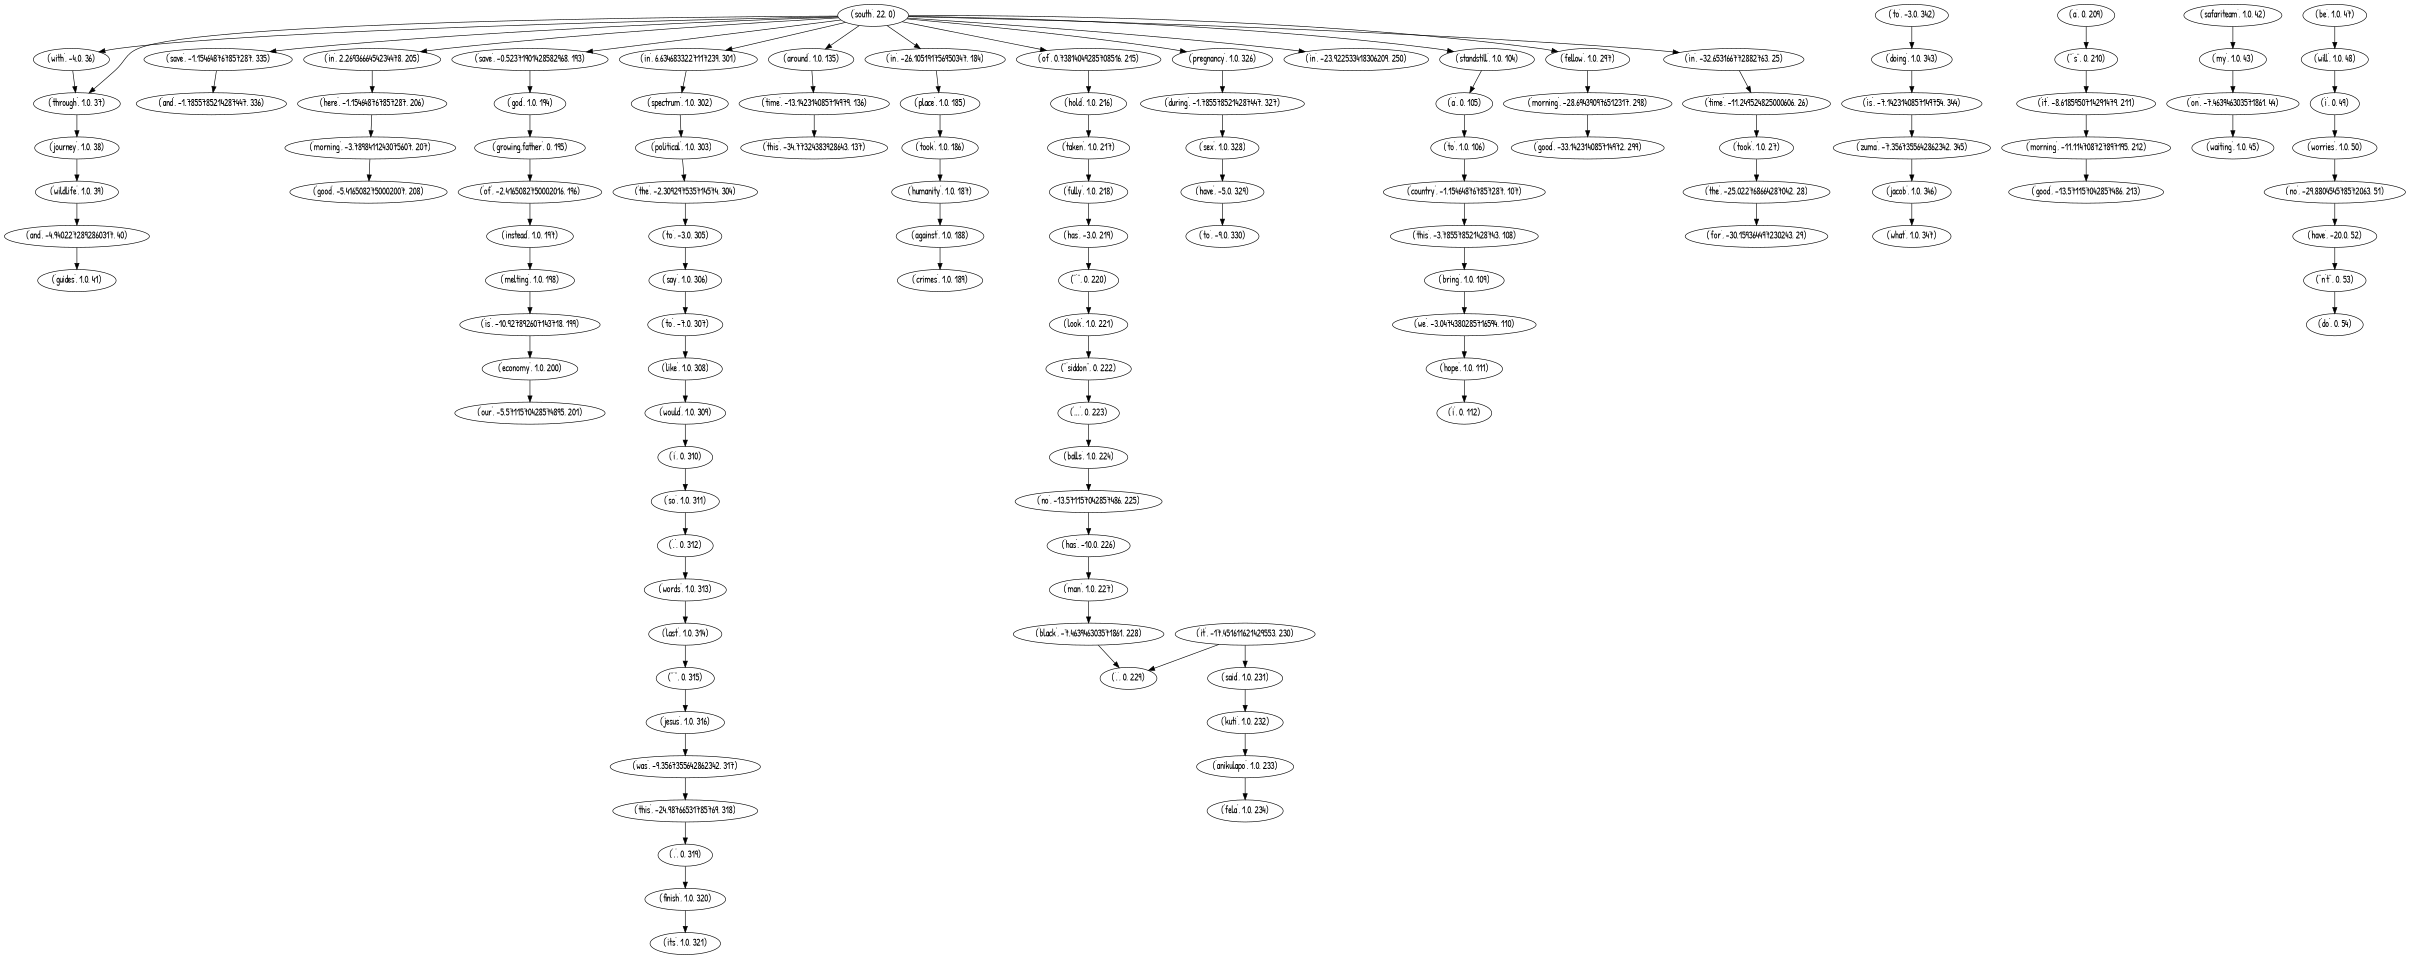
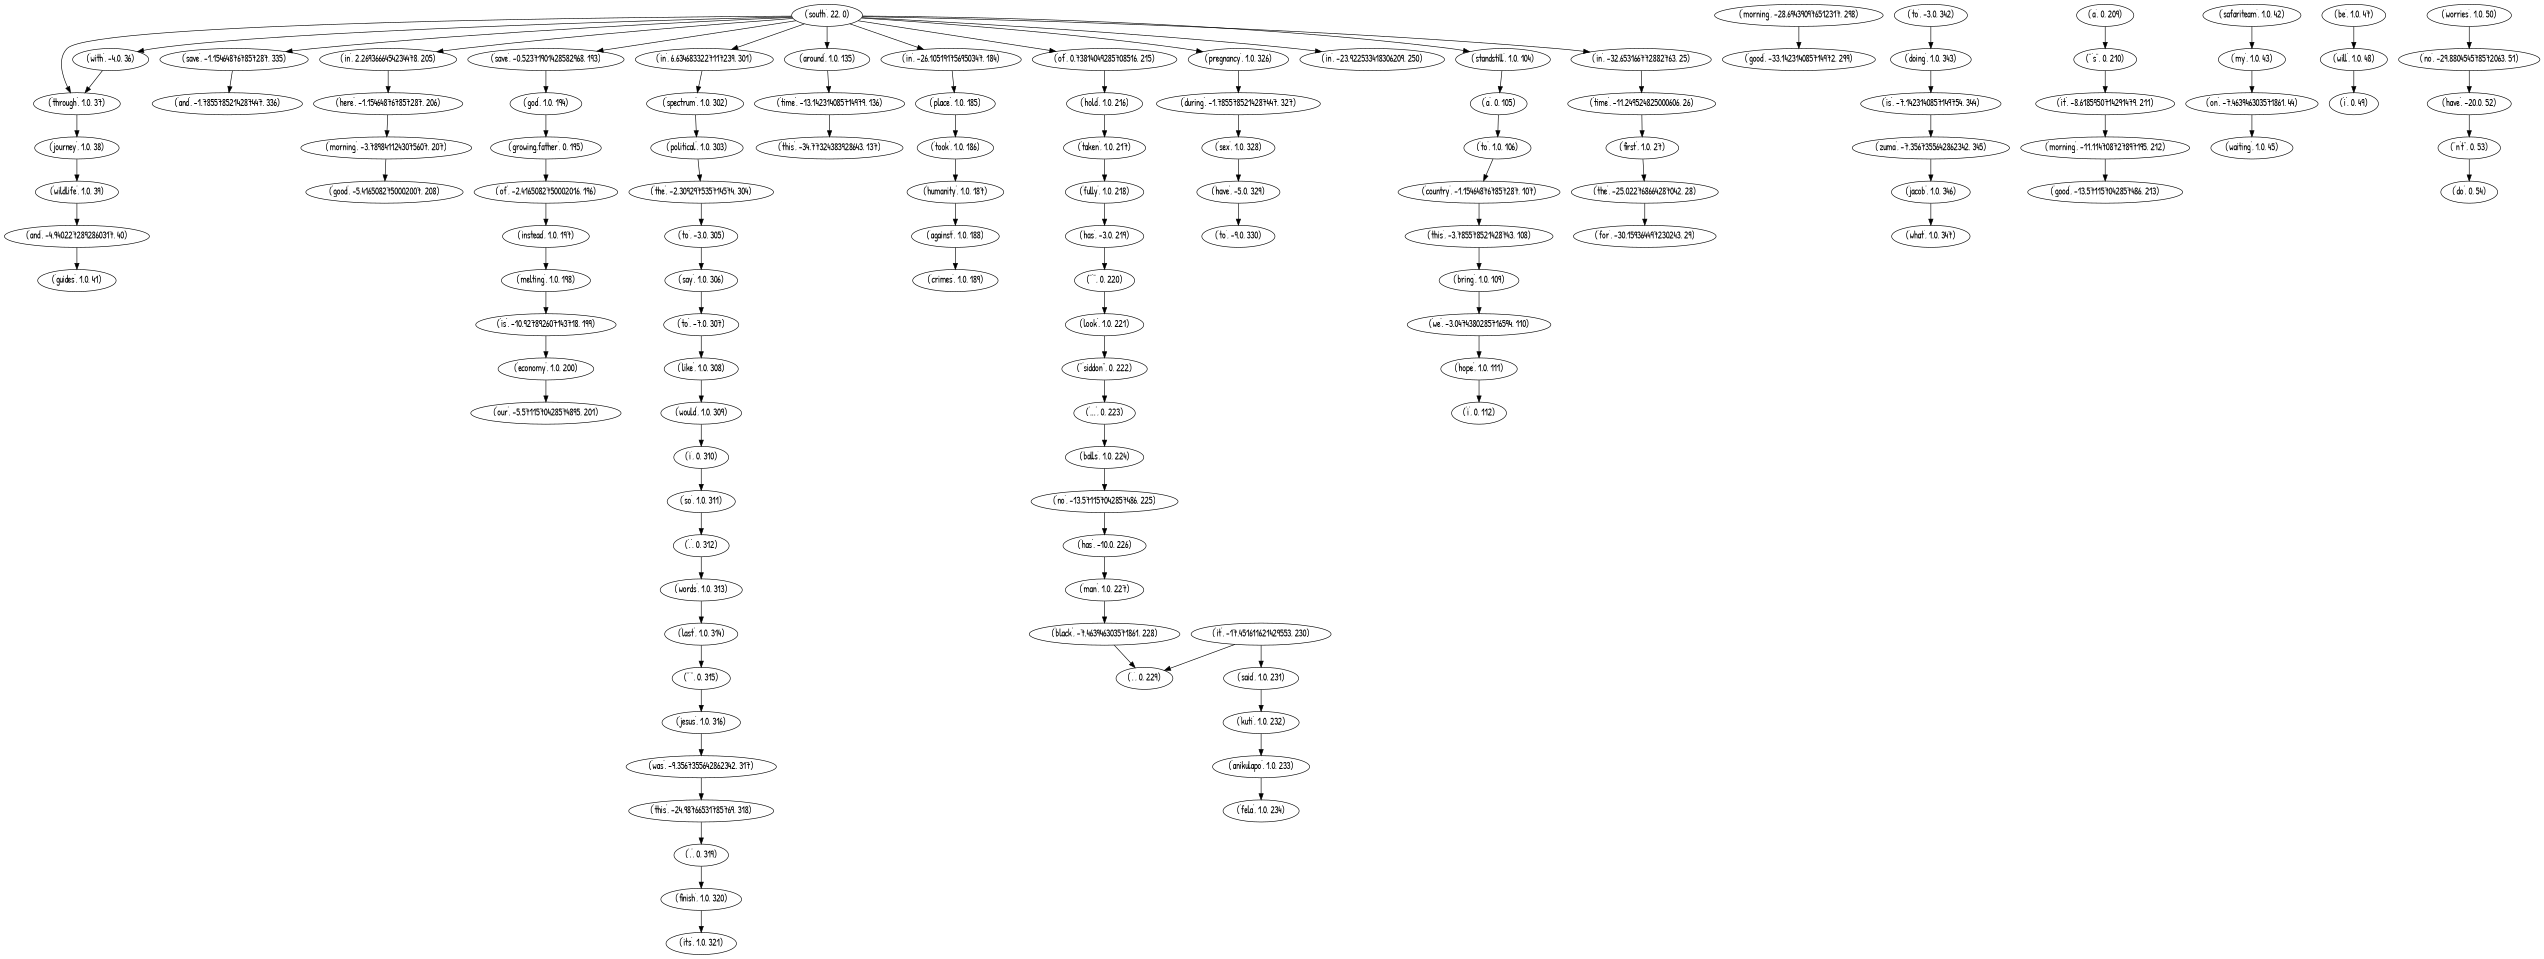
node "('fellow', 1.0, 297)": removed
edge "('i', 0, 49)" -> "('worries', 1.0, 50)": removed
node "('took', 1.0, 27)": label "('took', 1.0, 27)" -> "('first', 1.0, 27)"
